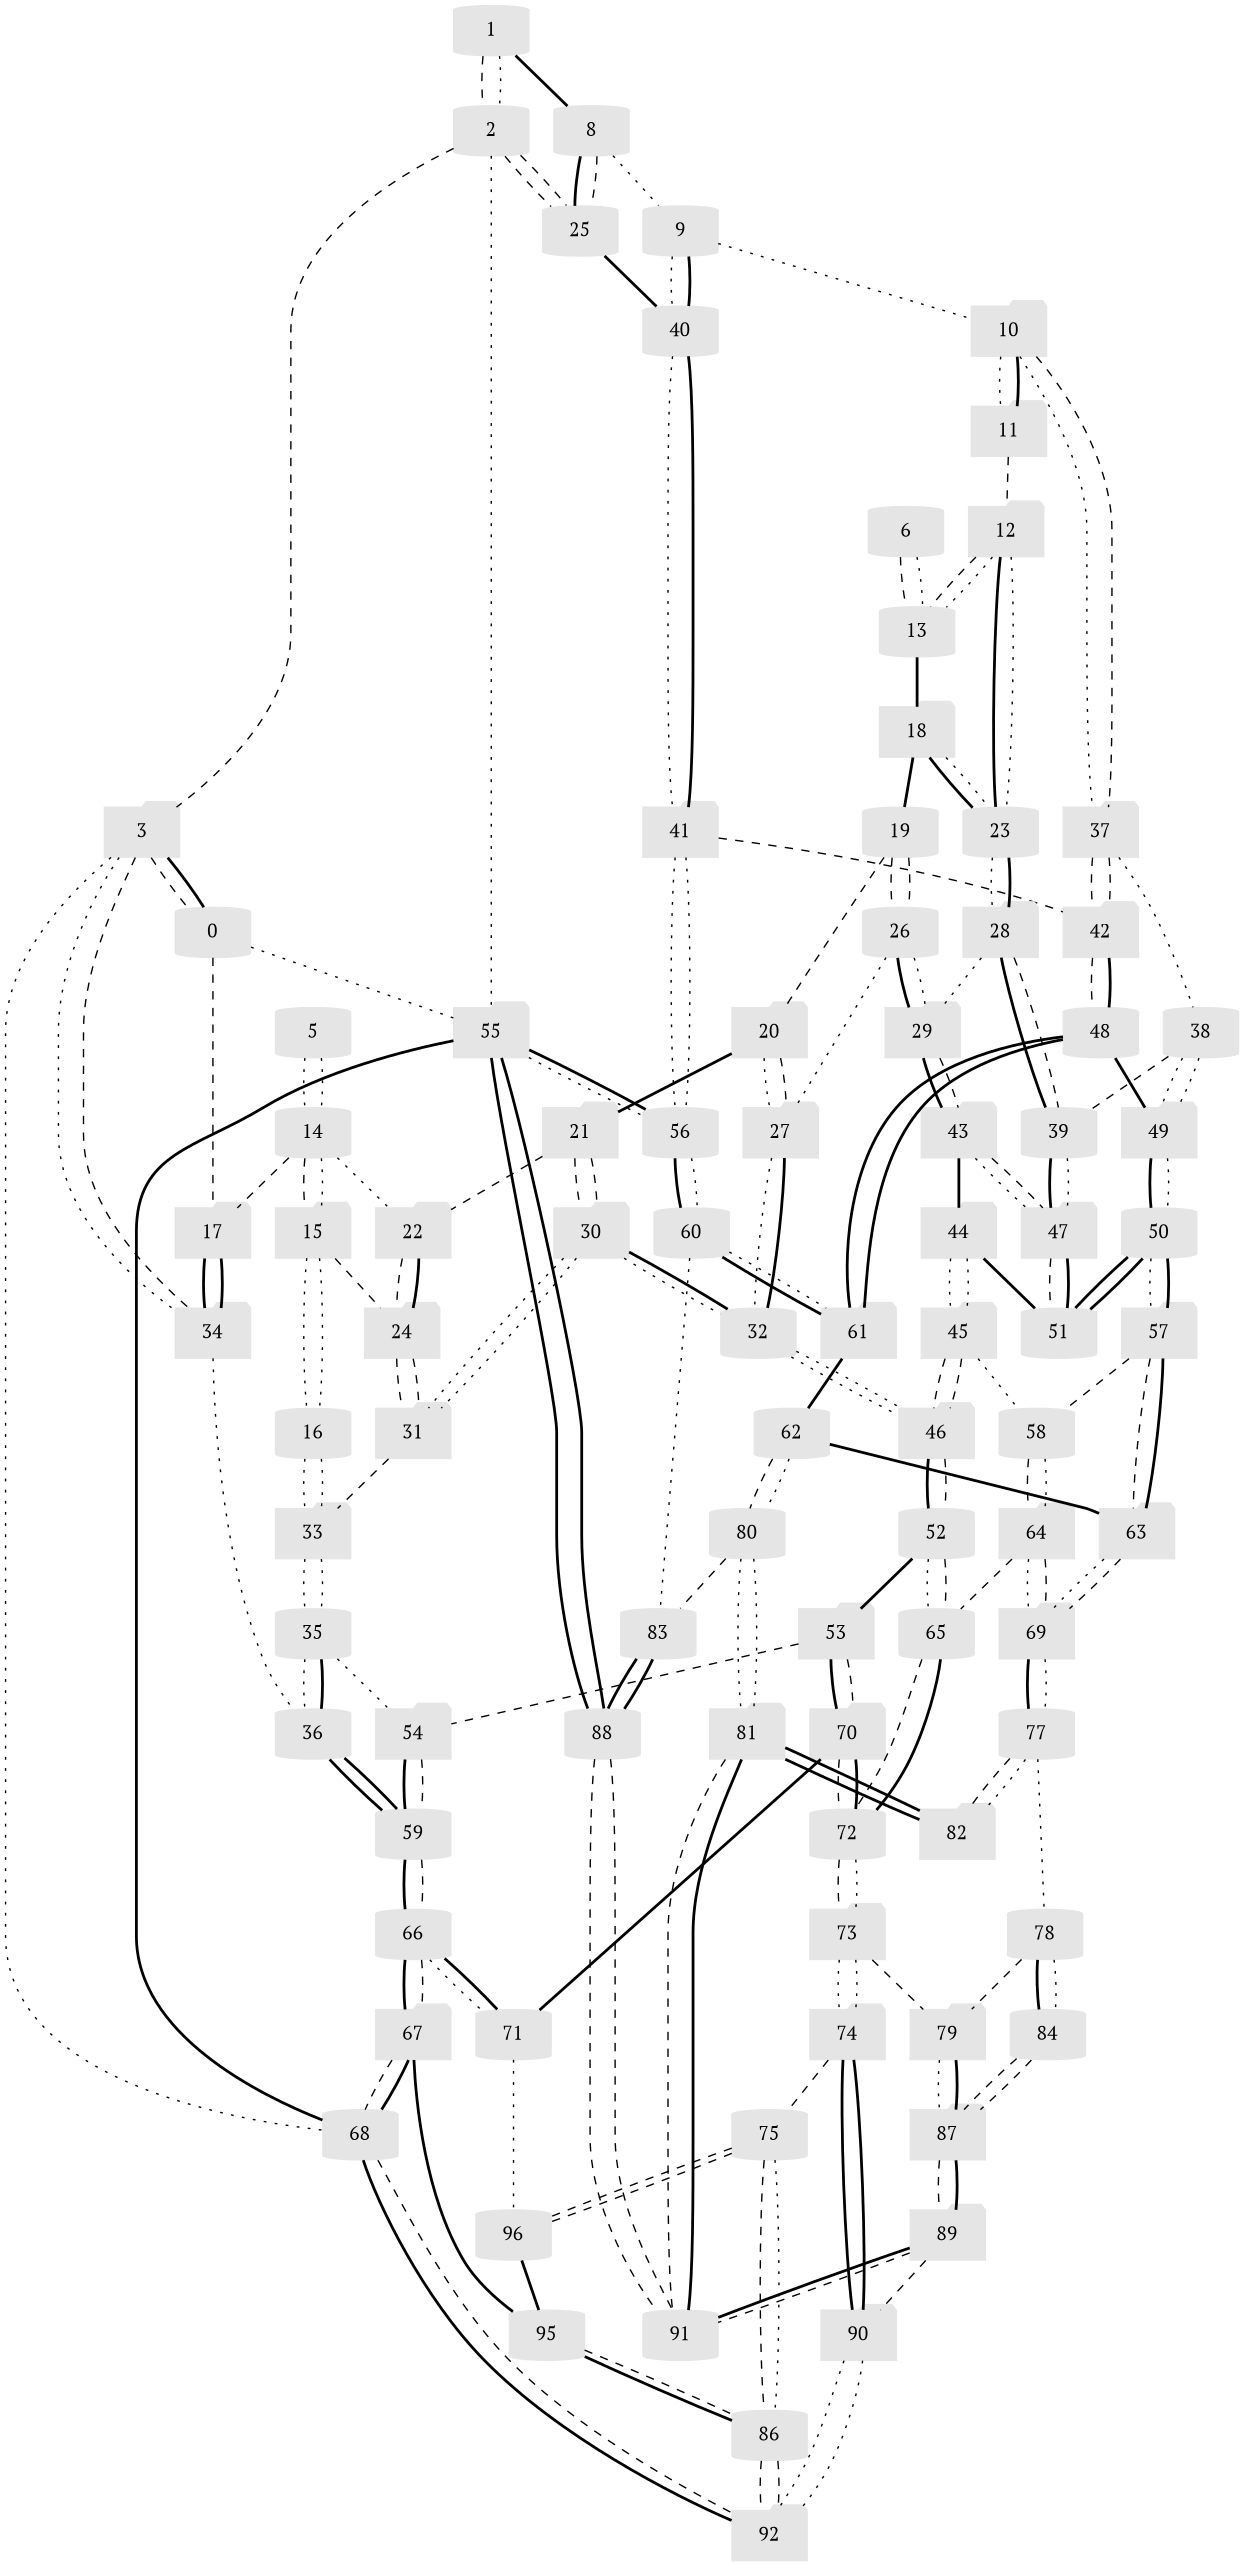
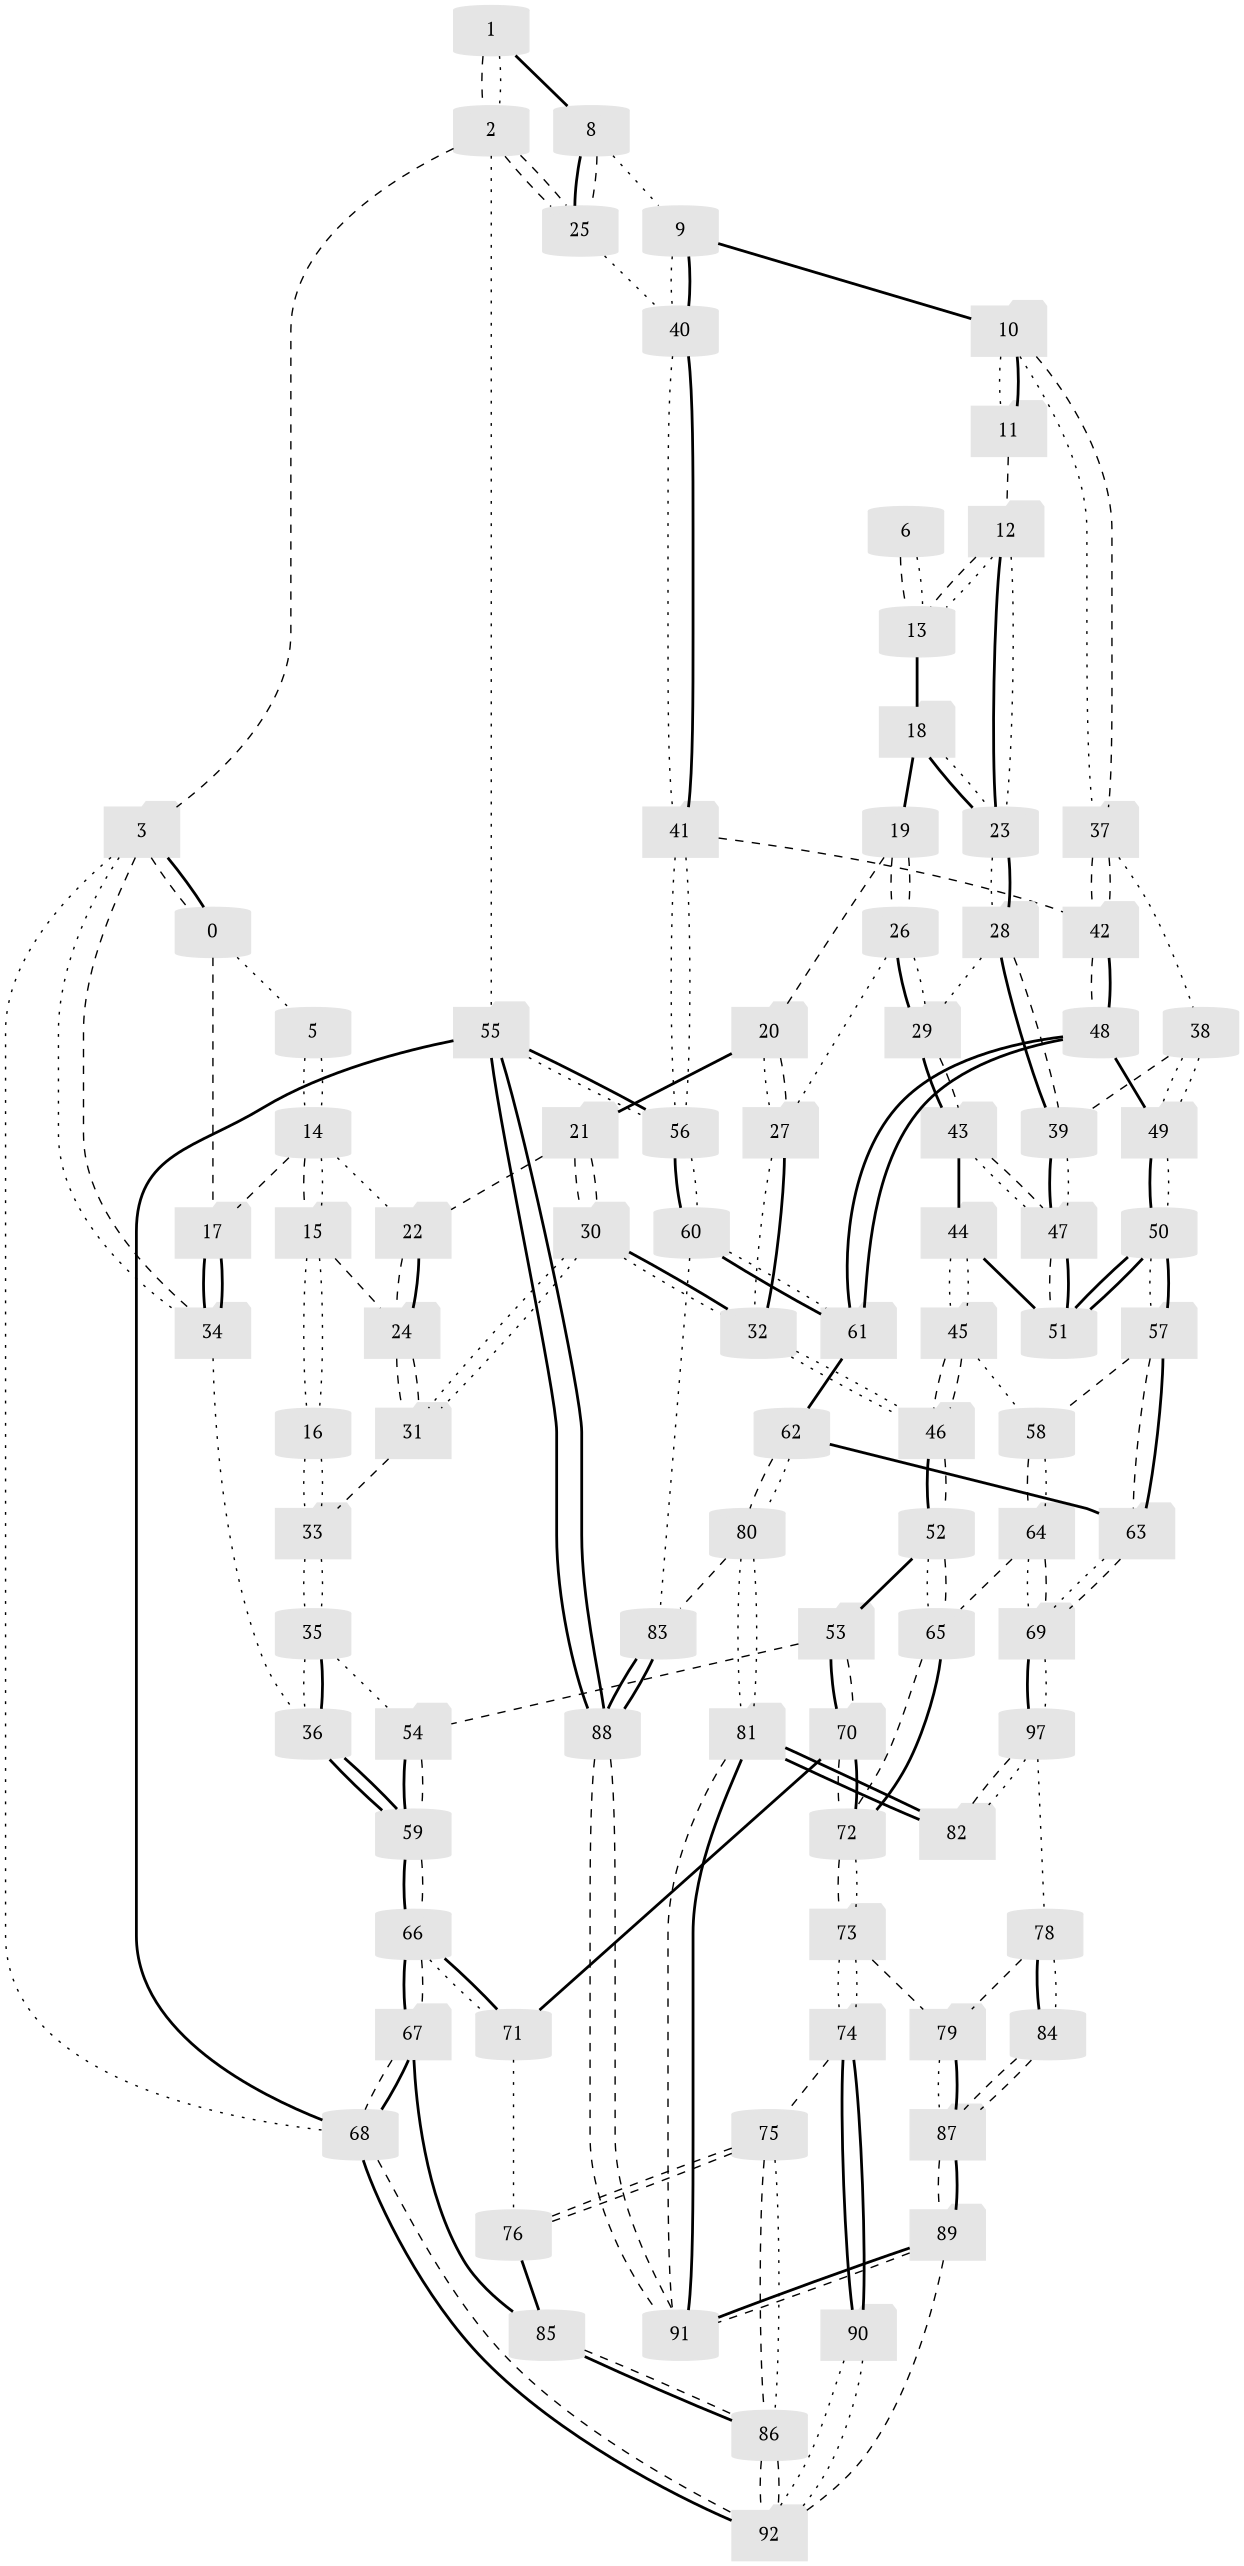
edge "25" -- "40": style bold -> dotted
edge "9" -- "10": style dotted -> bold
edge "0" -- "55": now "0" -- "5"
node "77": label "77" -> "97"
node "96": label "96" -> "76"
edge "89" -- "90": now "89" -- "92"
node "95": label "95" -> "85"
